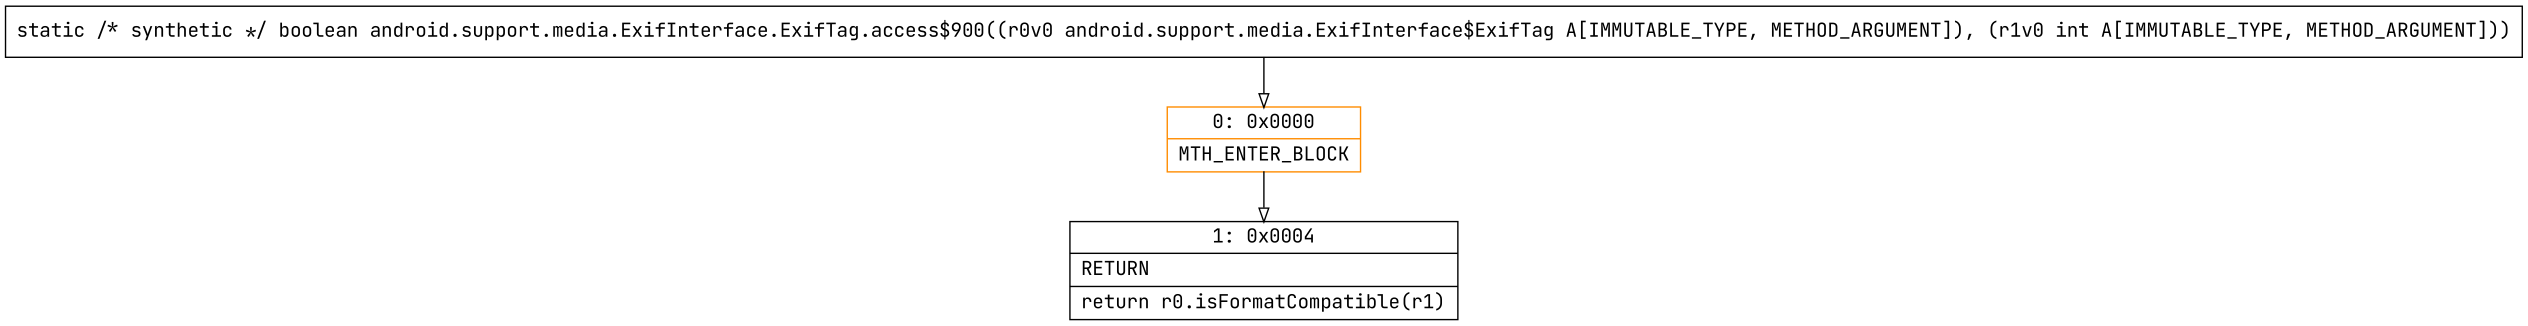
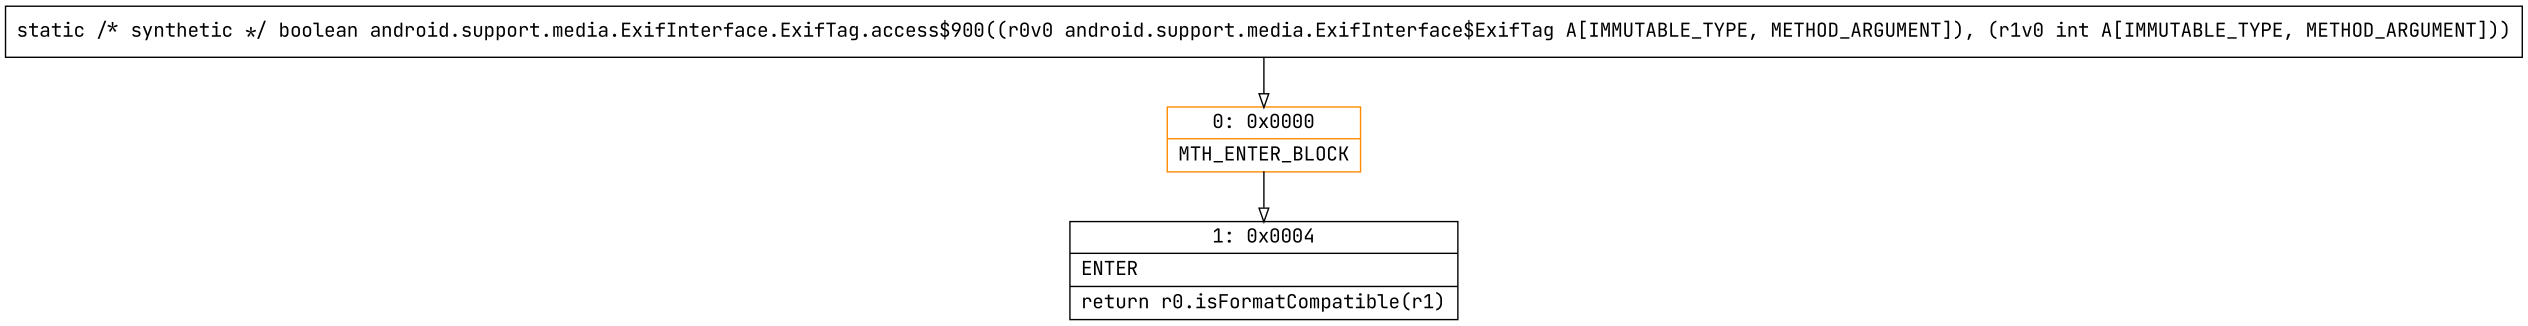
node "1: 0x0004": text "RETURN" -> "ENTER"
